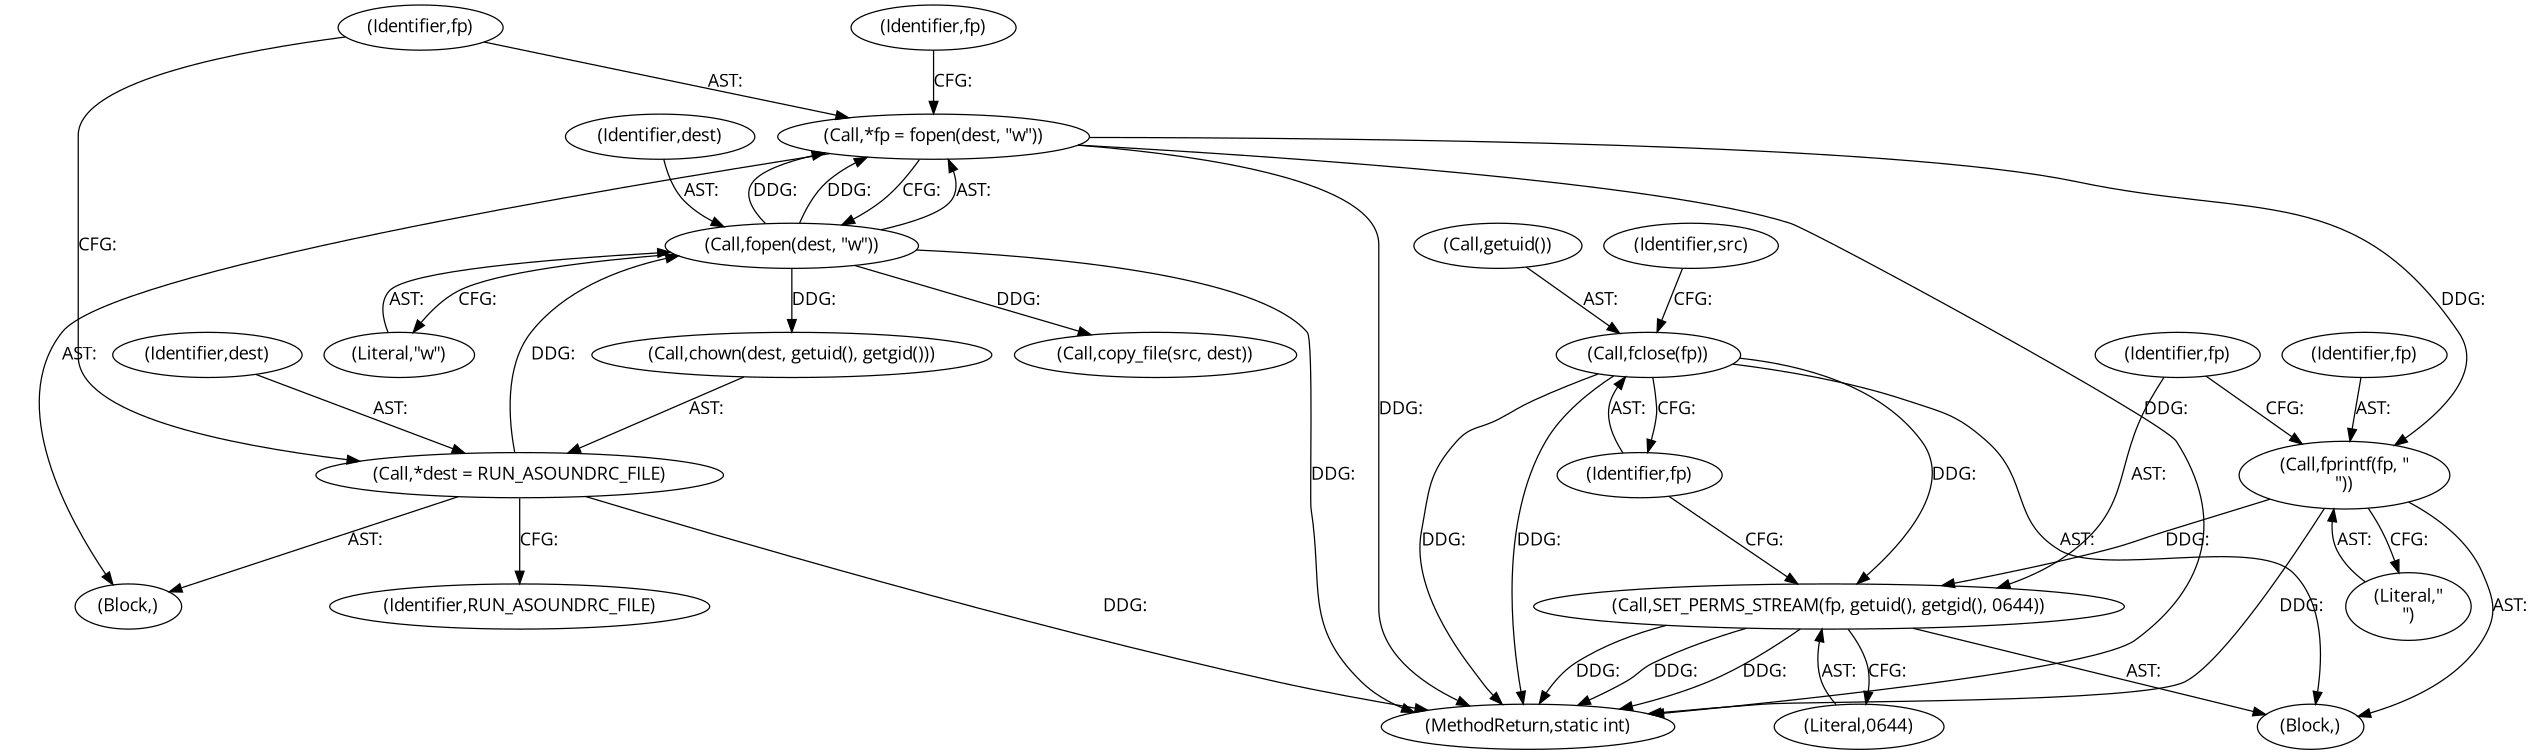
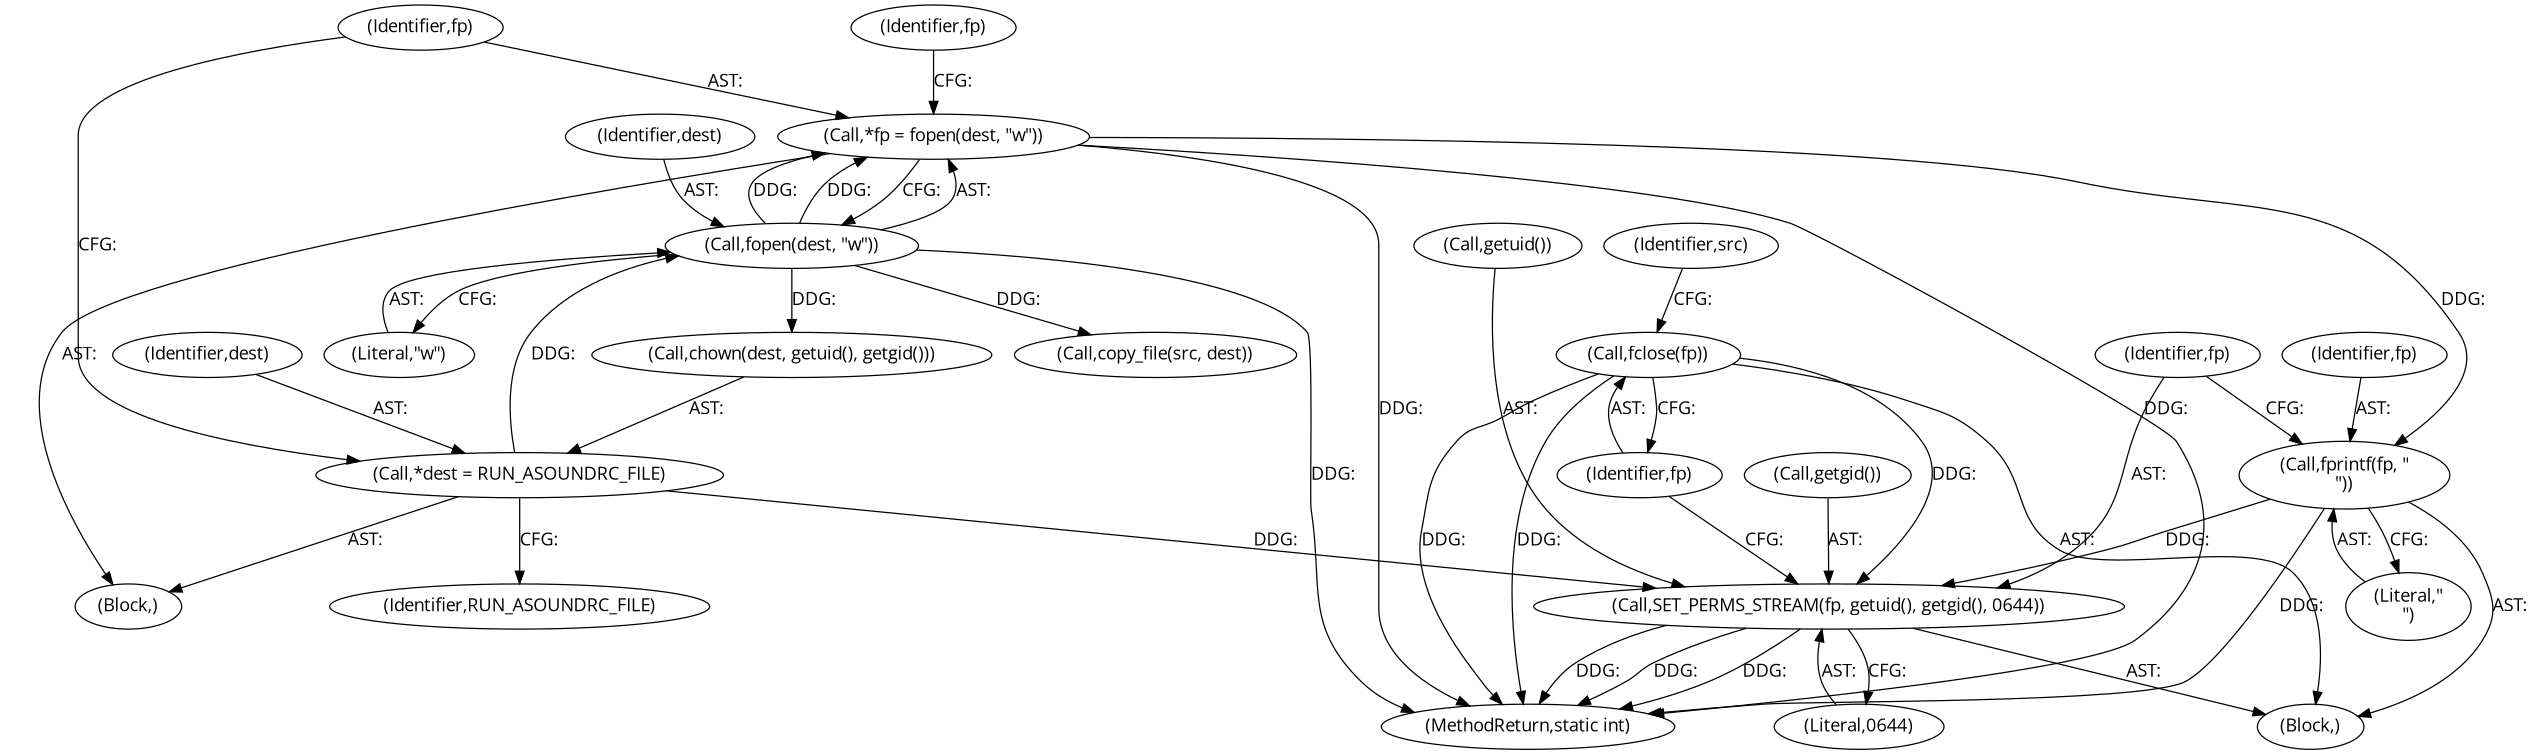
edge "(Call,getuid())" -> "(Call,fclose(fp))": now "(Call,getuid())" -> "(Call,SET_PERMS_STREAM(fp, getuid(), getgid(), 0644))"
node "(Call,getgid())": added
edge "(Call,*dest = RUN_ASOUNDRC_FILE)" -> "(MethodReturn,static int)": now "(Call,*dest = RUN_ASOUNDRC_FILE)" -> "(Call,SET_PERMS_STREAM(fp, getuid(), getgid(), 0644))"
